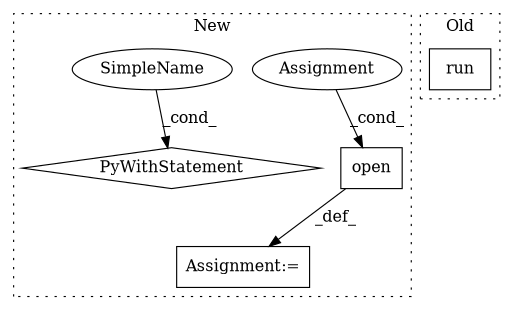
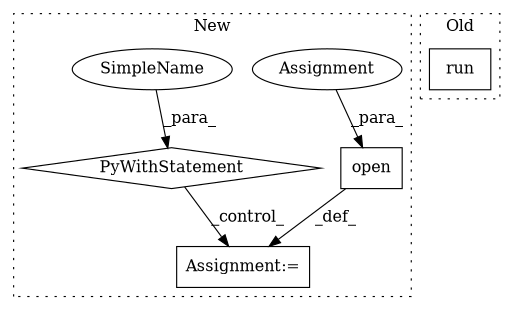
edge "SimpleName" -> "PyWithStatement": label "_cond_" -> "_para_"
edge "Assignment" -> "open": label "_cond_" -> "_para_"
edge "PyWithStatement" -> "Assignment:=": added, label "_control_"
